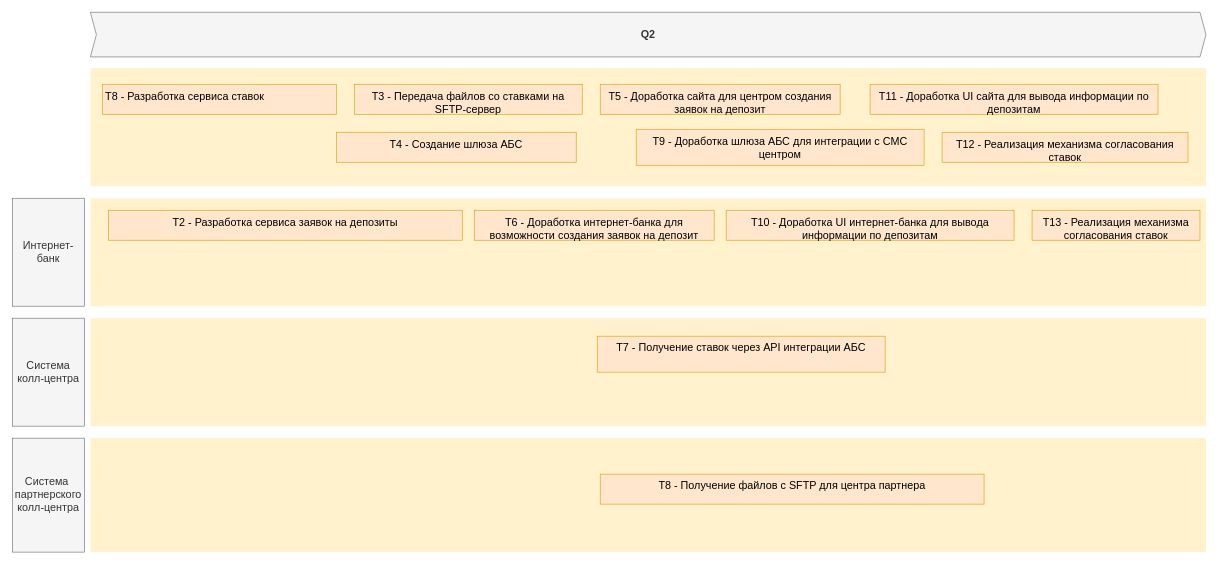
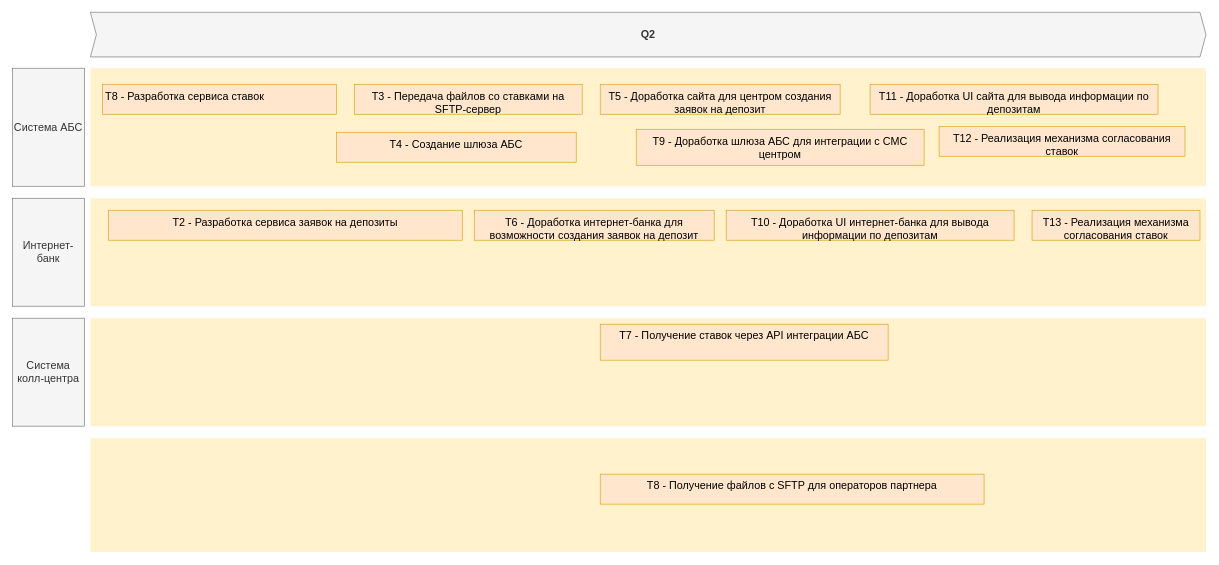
node "Система АБС": added
node "T12 - Реализация механизма согласования ставок": moved (1065, 147) -> (1062, 141)
node "T7 - Получение ставок через API интеграции АБС": moved (741, 354) -> (744, 342)
node "T8 - Получение файлов с SFTP для центра партнера": label "T8 - Получение файлов с SFTP для центра партнера" -> "T8 - Получение файлов с SFTP для операторов партнера"
node "Система партнерского колл-центра": removed
